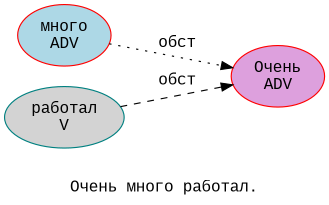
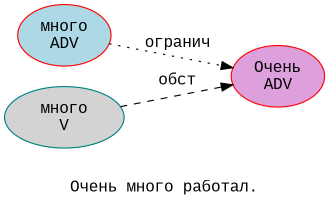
edge "много ADV" -> "Очень ADV": label "обст" -> "огранич"
node "работал V": label "работал V" -> "много V"
